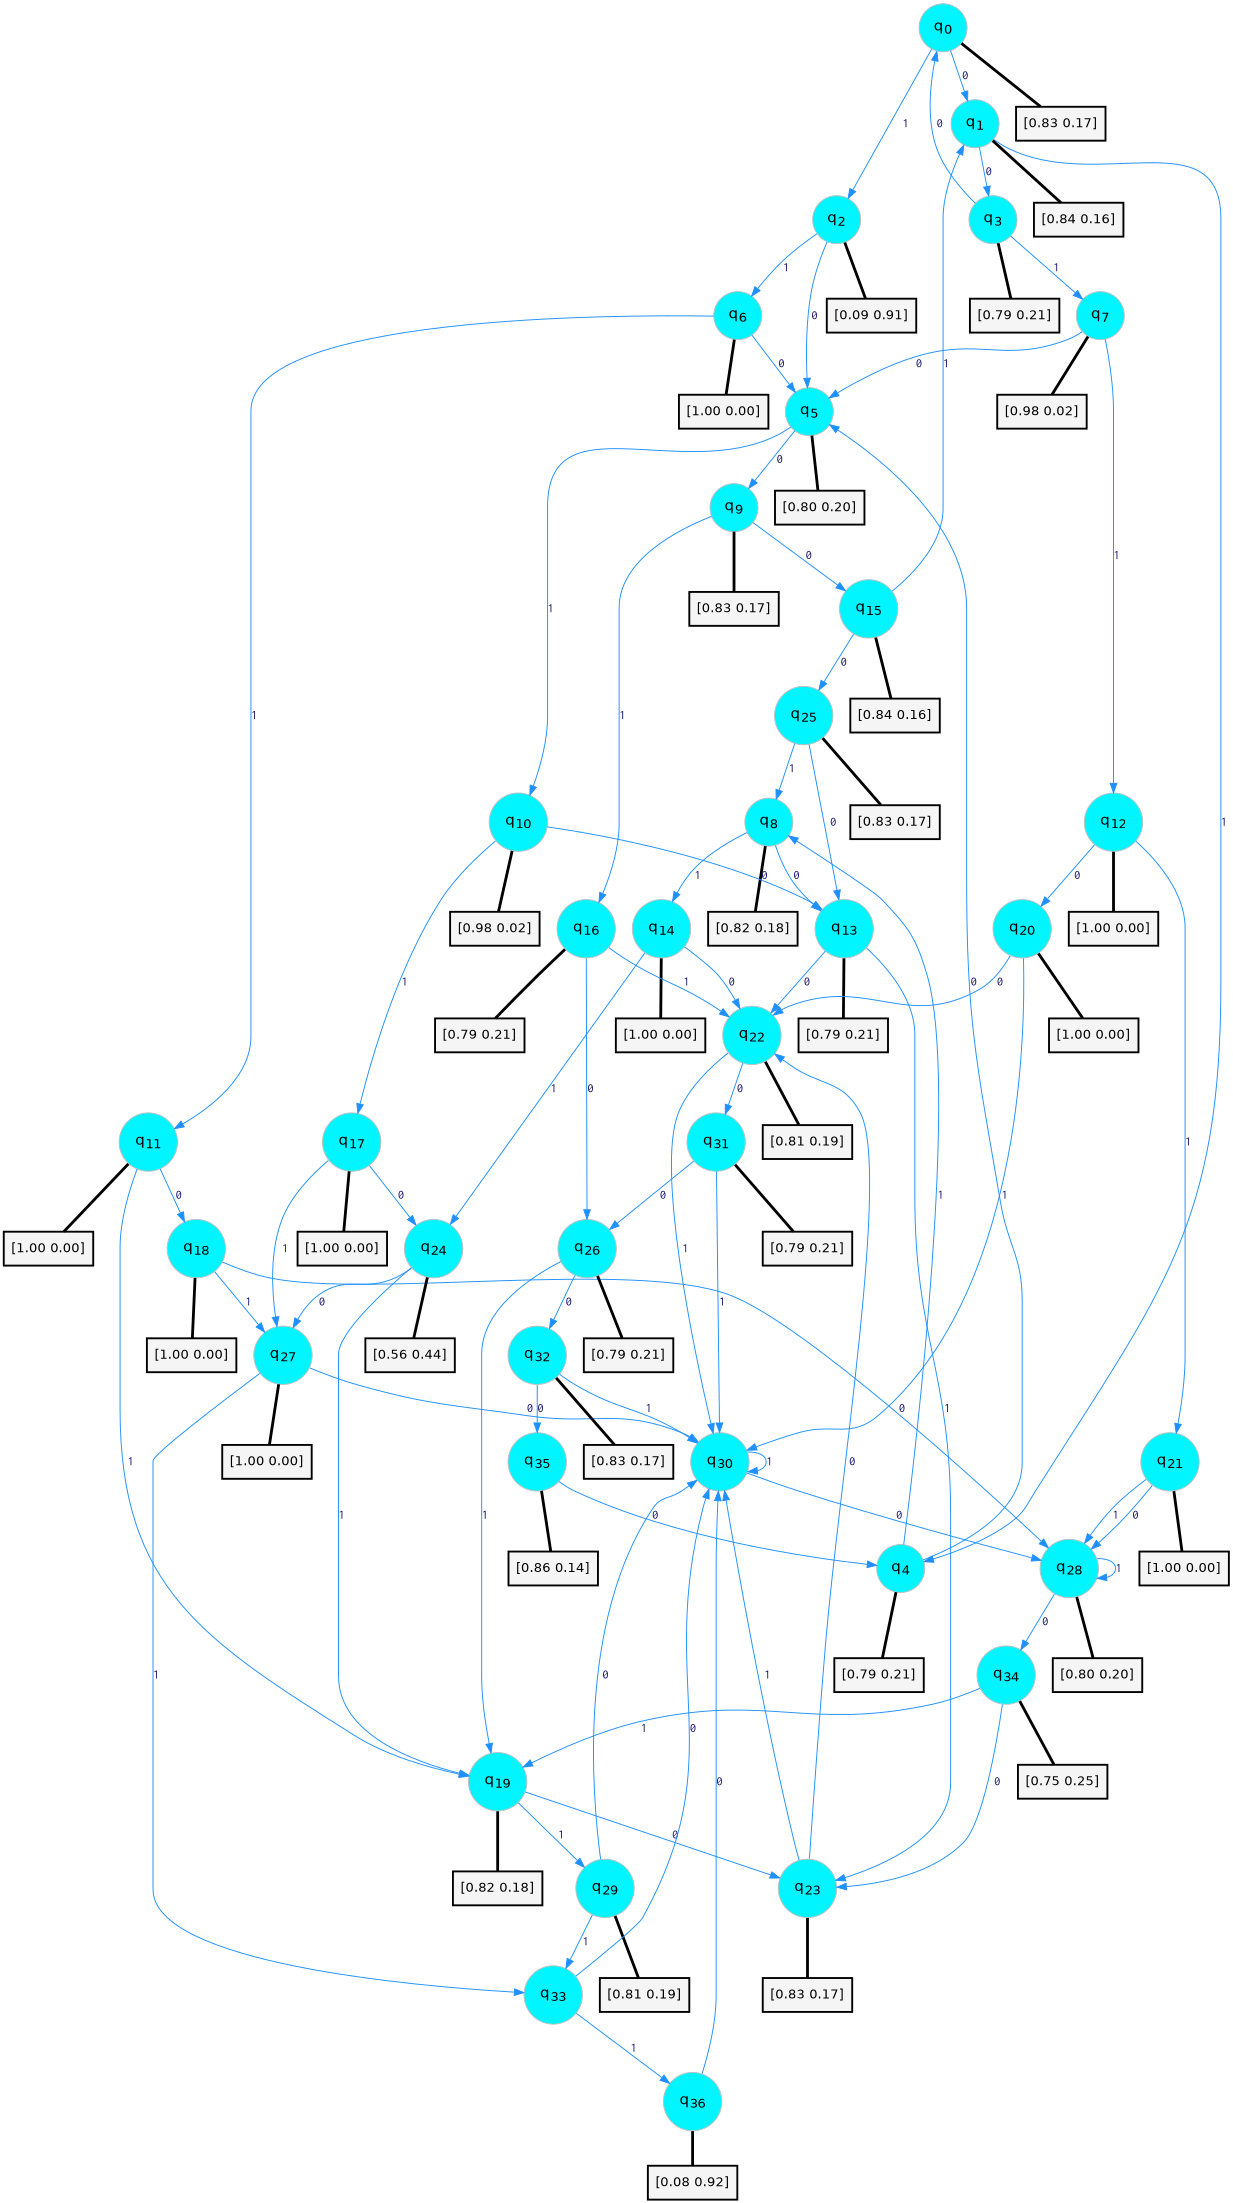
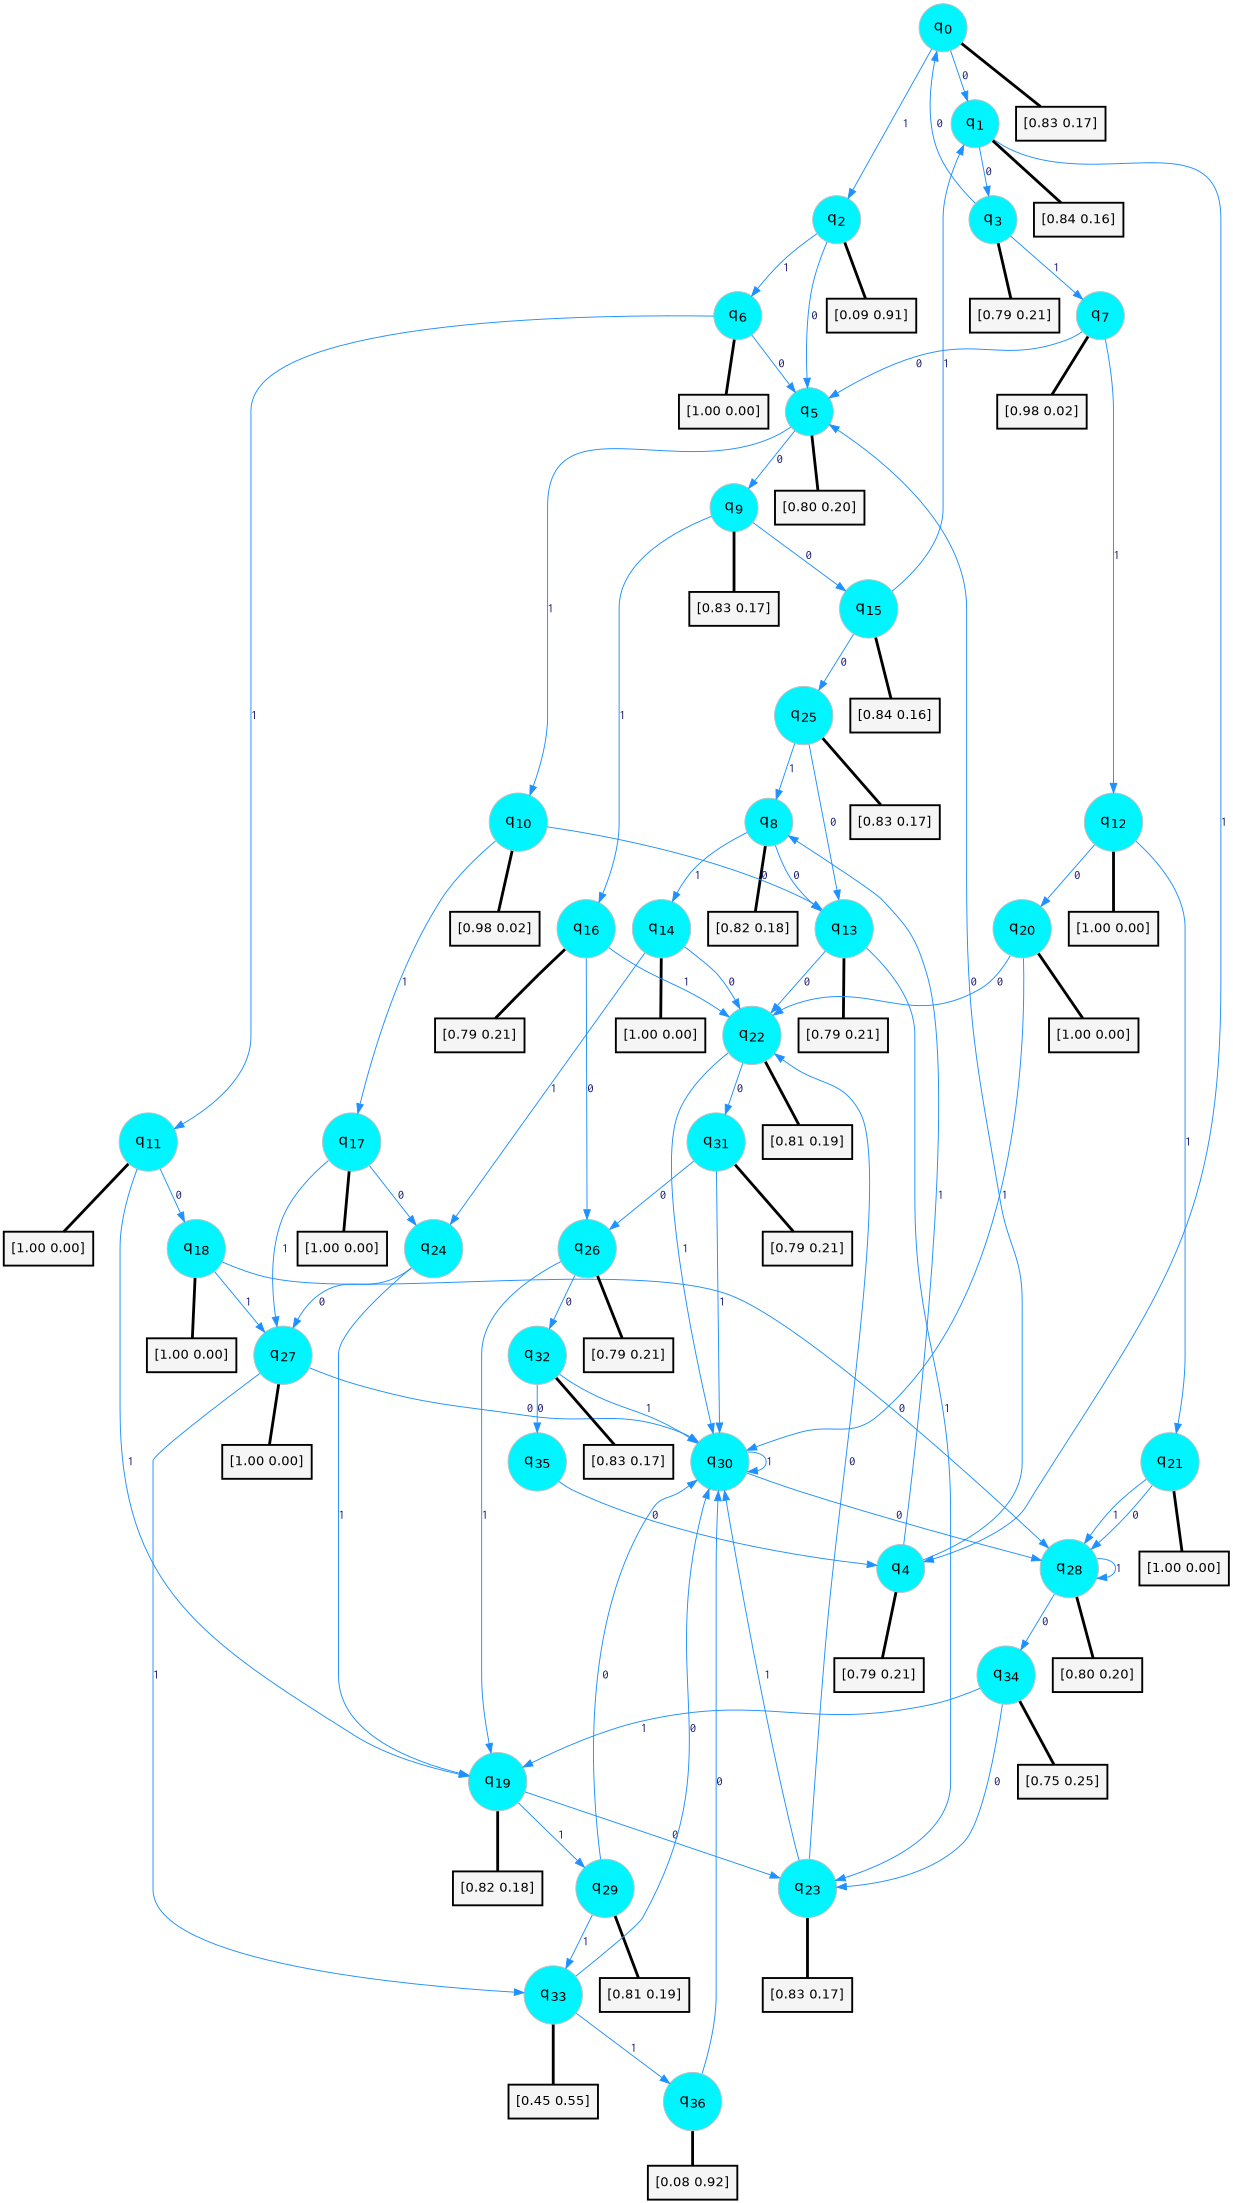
node "[0.56 0.44]": removed
node "[0.86 0.14]": removed
node "[0.45 0.55]": added
